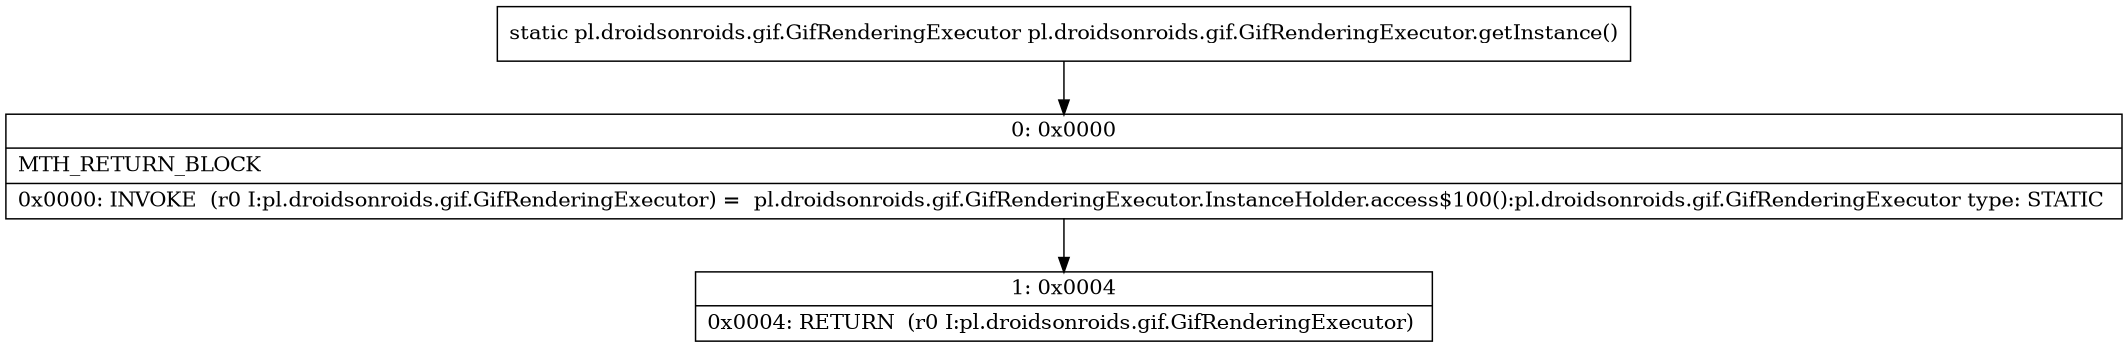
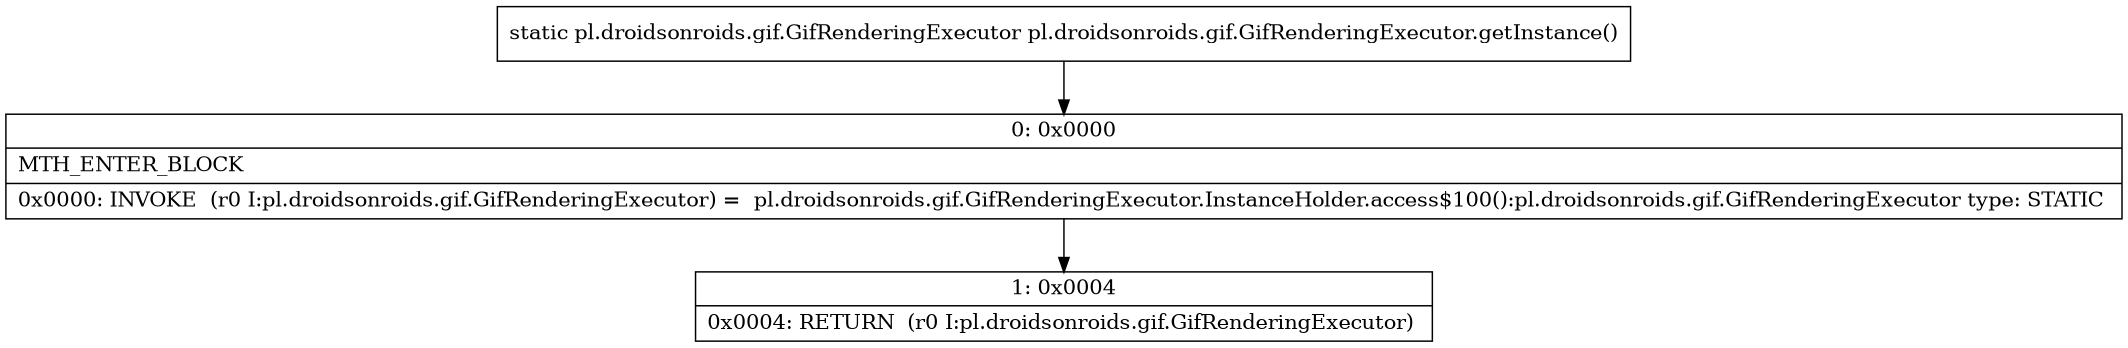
node "0: 0x0000": text "MTH_RETURN_BLOCK" -> "MTH_ENTER_BLOCK"
